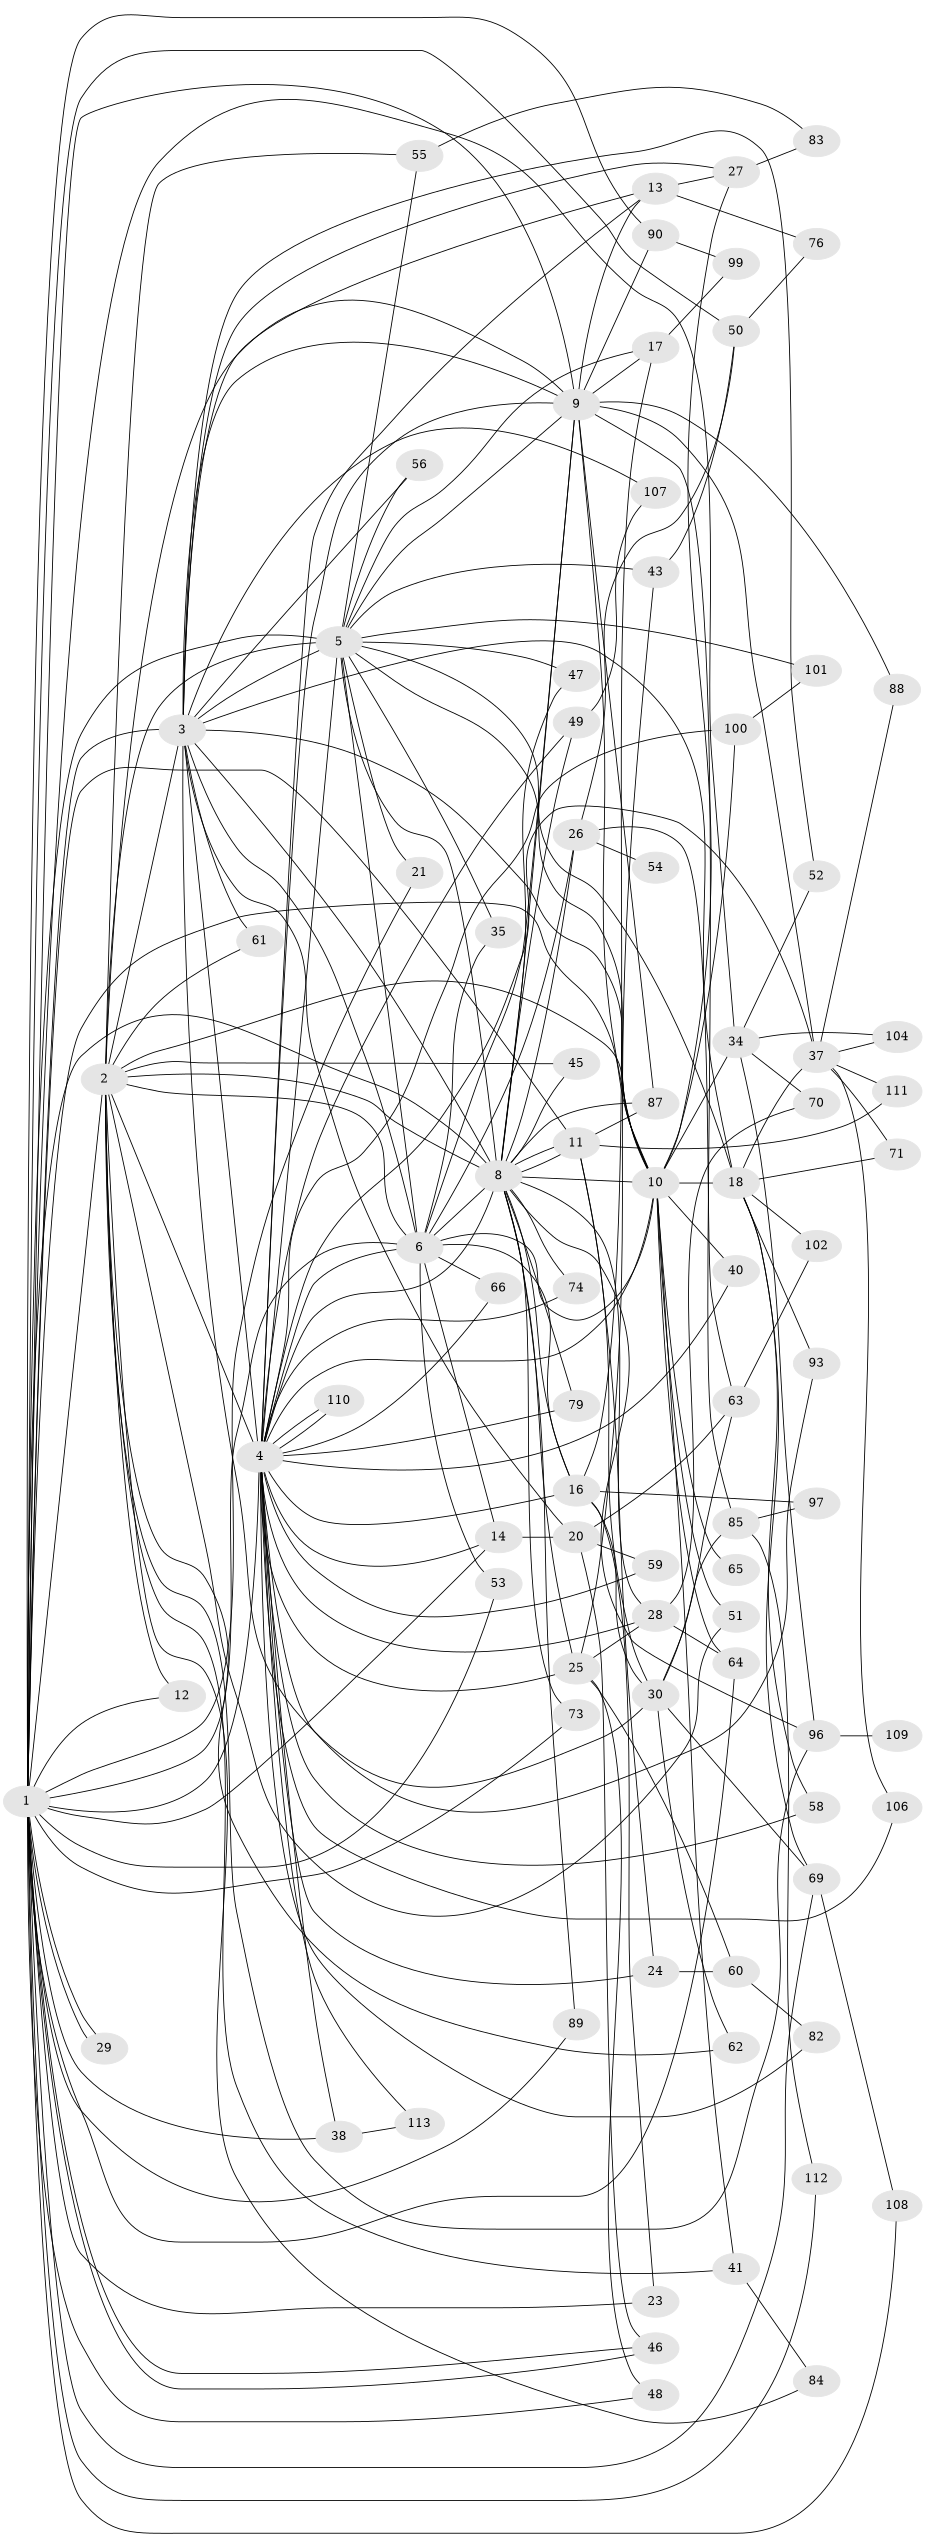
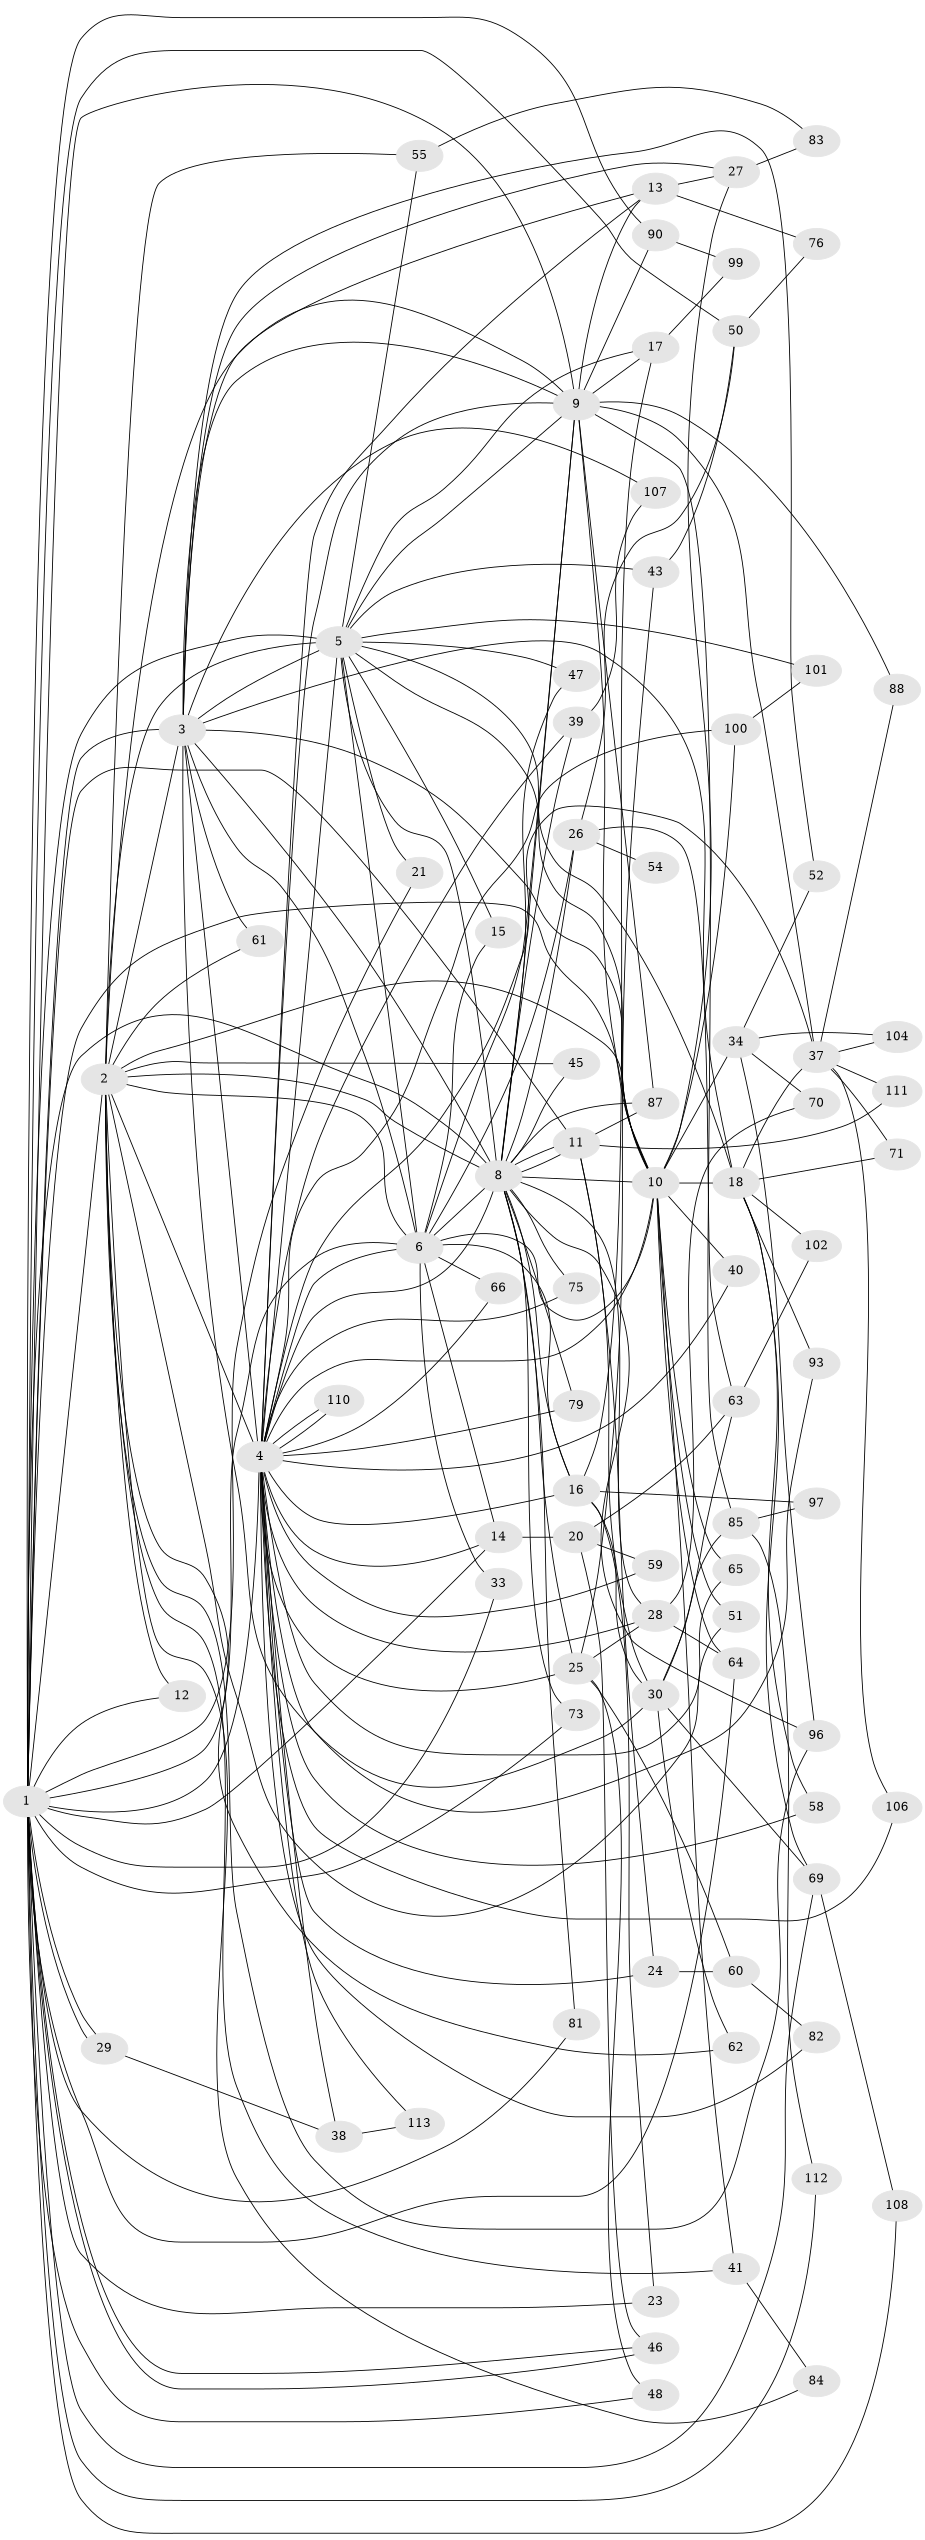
edge "34" -- "1": removed
node "56": removed
node "49": label "49" -> "39"
node "35": label "35" -> "15"
edge "3" -- "20": removed
node "74": label "74" -> "75"
node "53": label "53" -> "33"
node "109": removed
edge "4" -- "65": added
node "89": label "89" -> "81"
edge "1" -- "38": now "29" -- "38"
